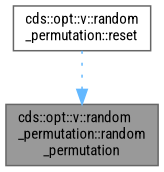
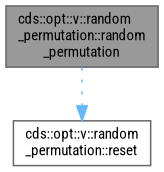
edge "cds::opt::v::random _permutation::reset" -> "cds::opt::v::random _permutation::random _permutation": reversed
